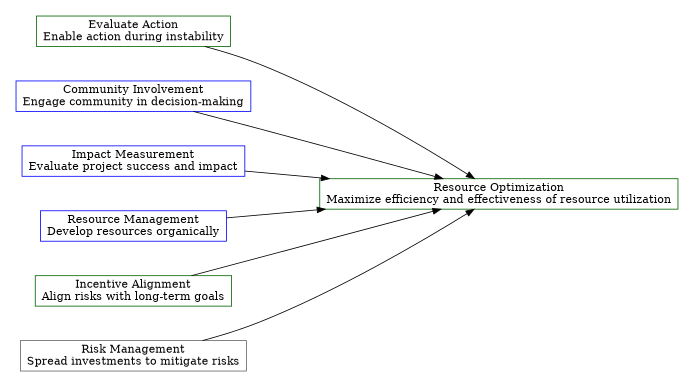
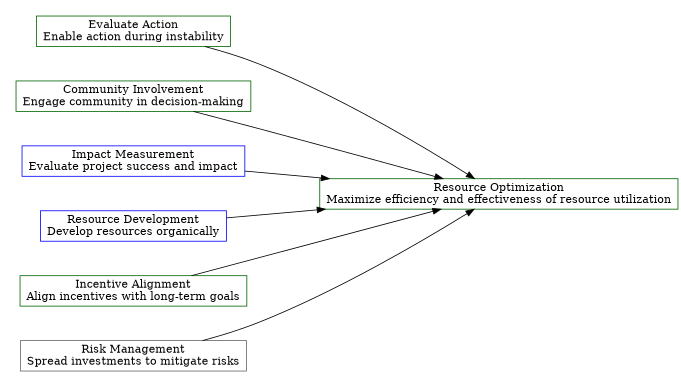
node "Community Involvement Engage community in decision-making": color blue -> darkgreen
node "Resource Management Develop resources organically": label "Resource Management Develop resources organically" -> "Resource Development Develop resources organically"
node "Incentive Alignment Align risks with long-term goals": label "Incentive Alignment Align risks with long-term goals" -> "Incentive Alignment Align incentives with long-term goals"
